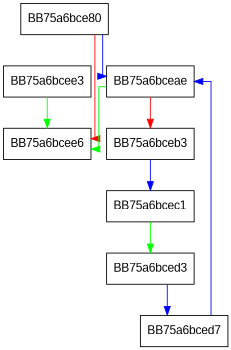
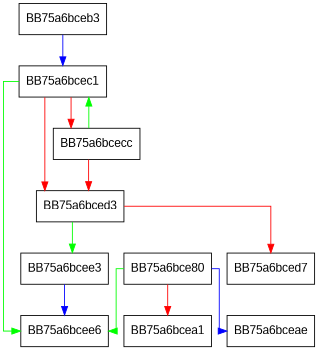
edge "BB75a6bce80" -> "BB75a6bcee6": color red -> green
edge "BB75a6bcee3" -> "BB75a6bcee6": color green -> blue
edge "BB75a6bceae" -> "BB75a6bceb3": removed
edge "BB75a6bceae" -> "BB75a6bcee6": now "BB75a6bcec1" -> "BB75a6bcee6"
node "BB75a6bcecc": added
edge "BB75a6bced7" -> "BB75a6bceae": removed
edge "BB75a6bced3" -> "BB75a6bcee3": added
edge "BB75a6bcec1" -> "BB75a6bced3": color green -> red
edge "BB75a6bced3" -> "BB75a6bced7": color blue -> red
node "BB75a6bcea1": added
